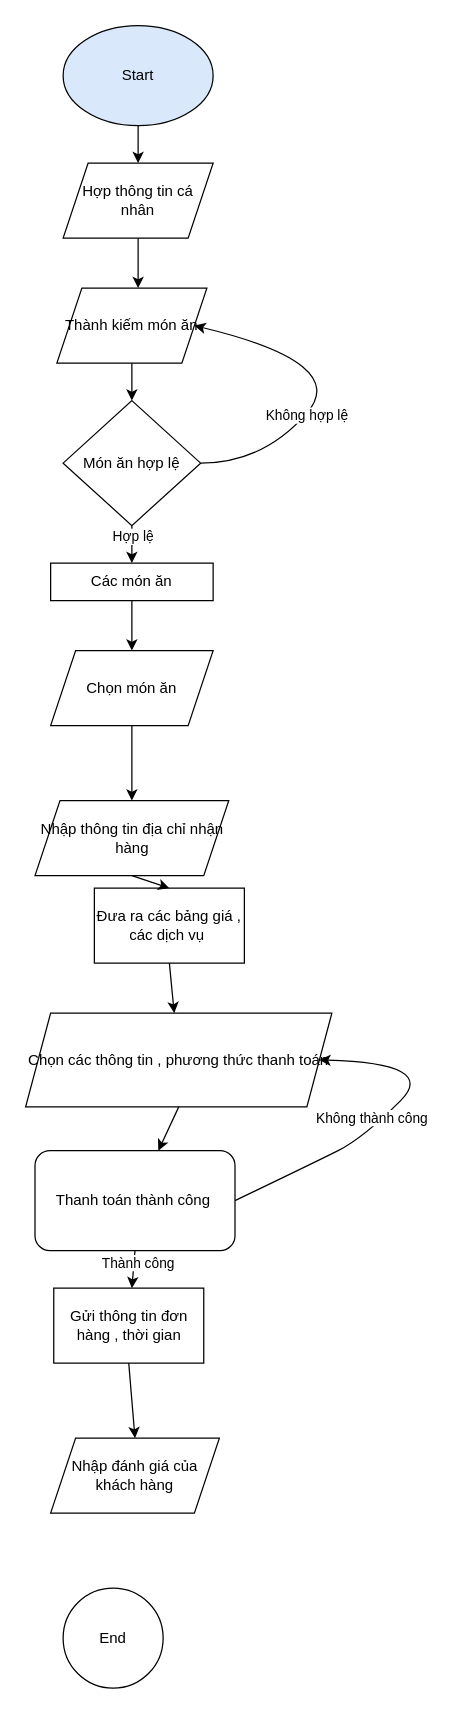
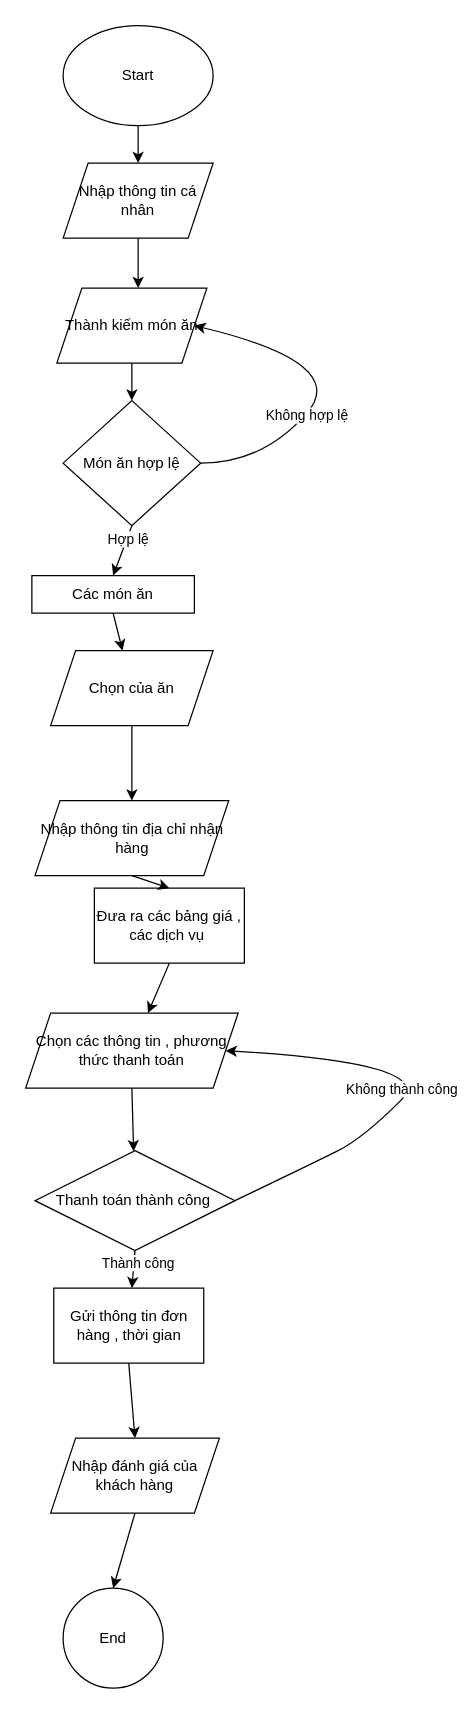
node "Start": fillcolor #dae8fc -> #ffffff
node "Hợp thông tin cá nhân": label "Hợp thông tin cá nhân" -> "Nhập thông tin cá nhân"
node "Các món ăn": moved (132, 582) -> (113, 594)
node "Chọn món ăn": label "Chọn món ăn" -> "Chọn của ăn"
node "Chọn các thông tin , phương thức thanh toán": size 306x94 -> 213x75
node "Thanh toán thành công": shape rounded rectangle -> diamond
edge "Nhập đánh giá của khách hàng" -> "End": added
